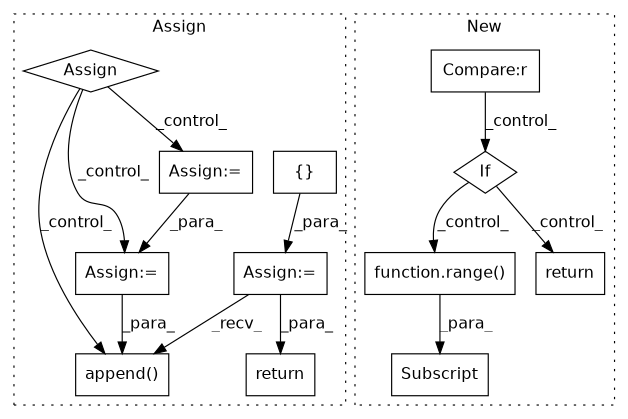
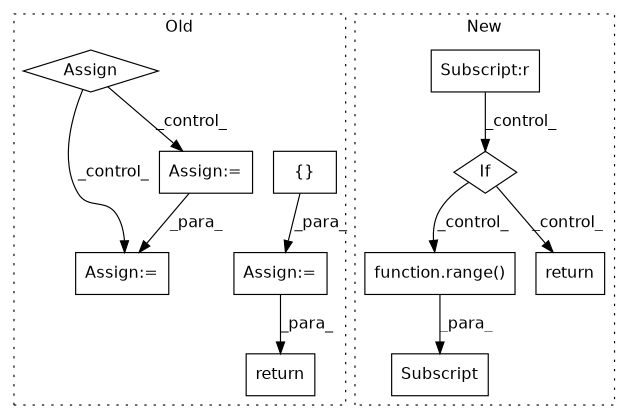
cluster "Assign": label "Assign" -> "Old"
node "Compare:r": label "Compare:r" -> "Subscript:r"
node "append()": removed
